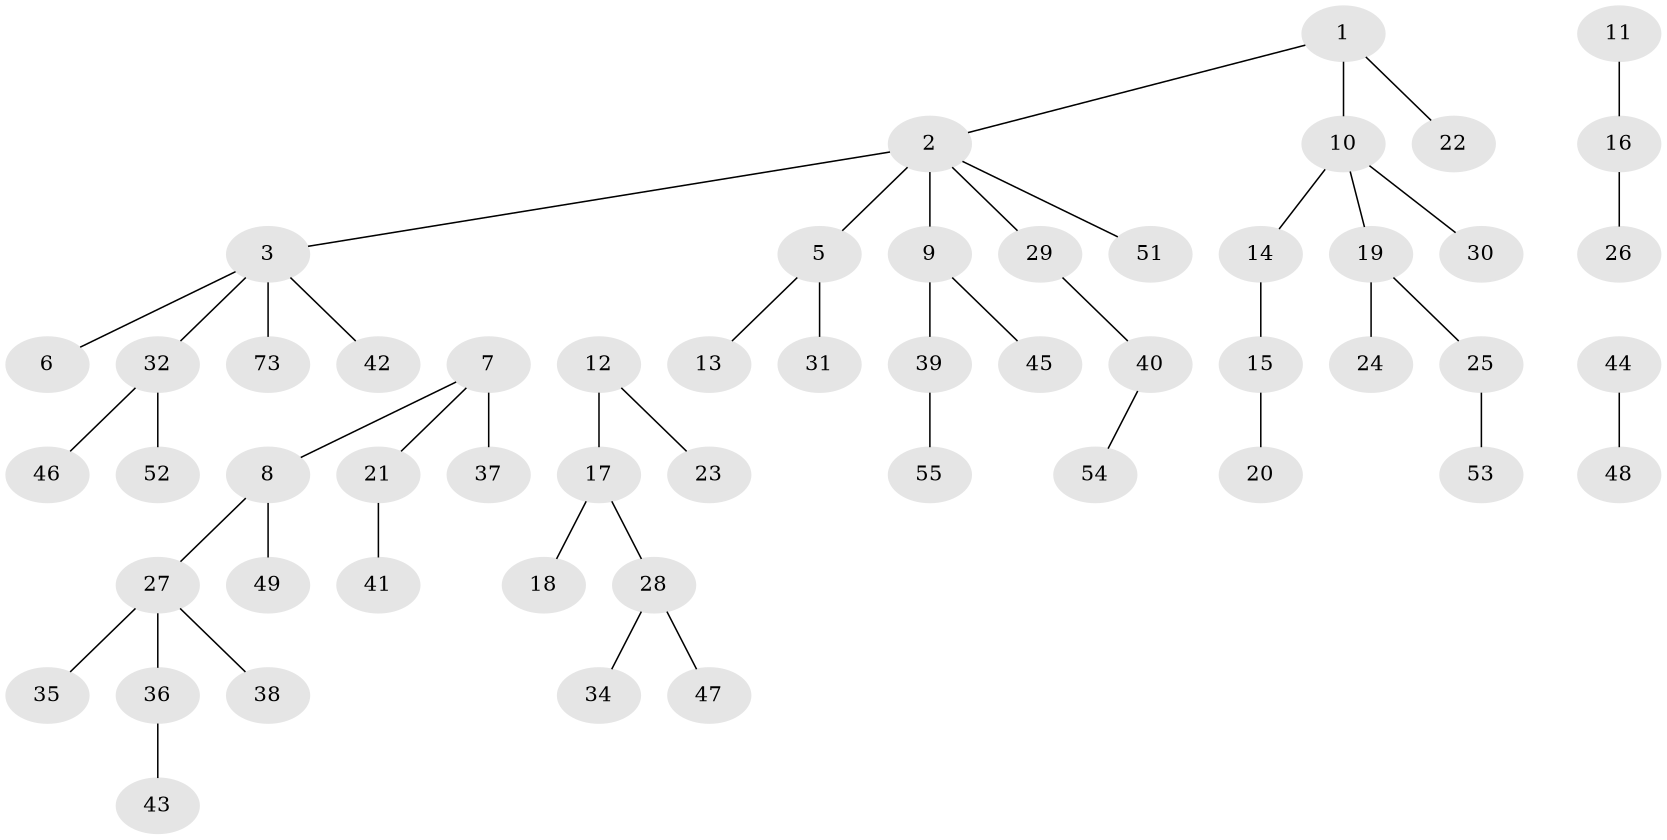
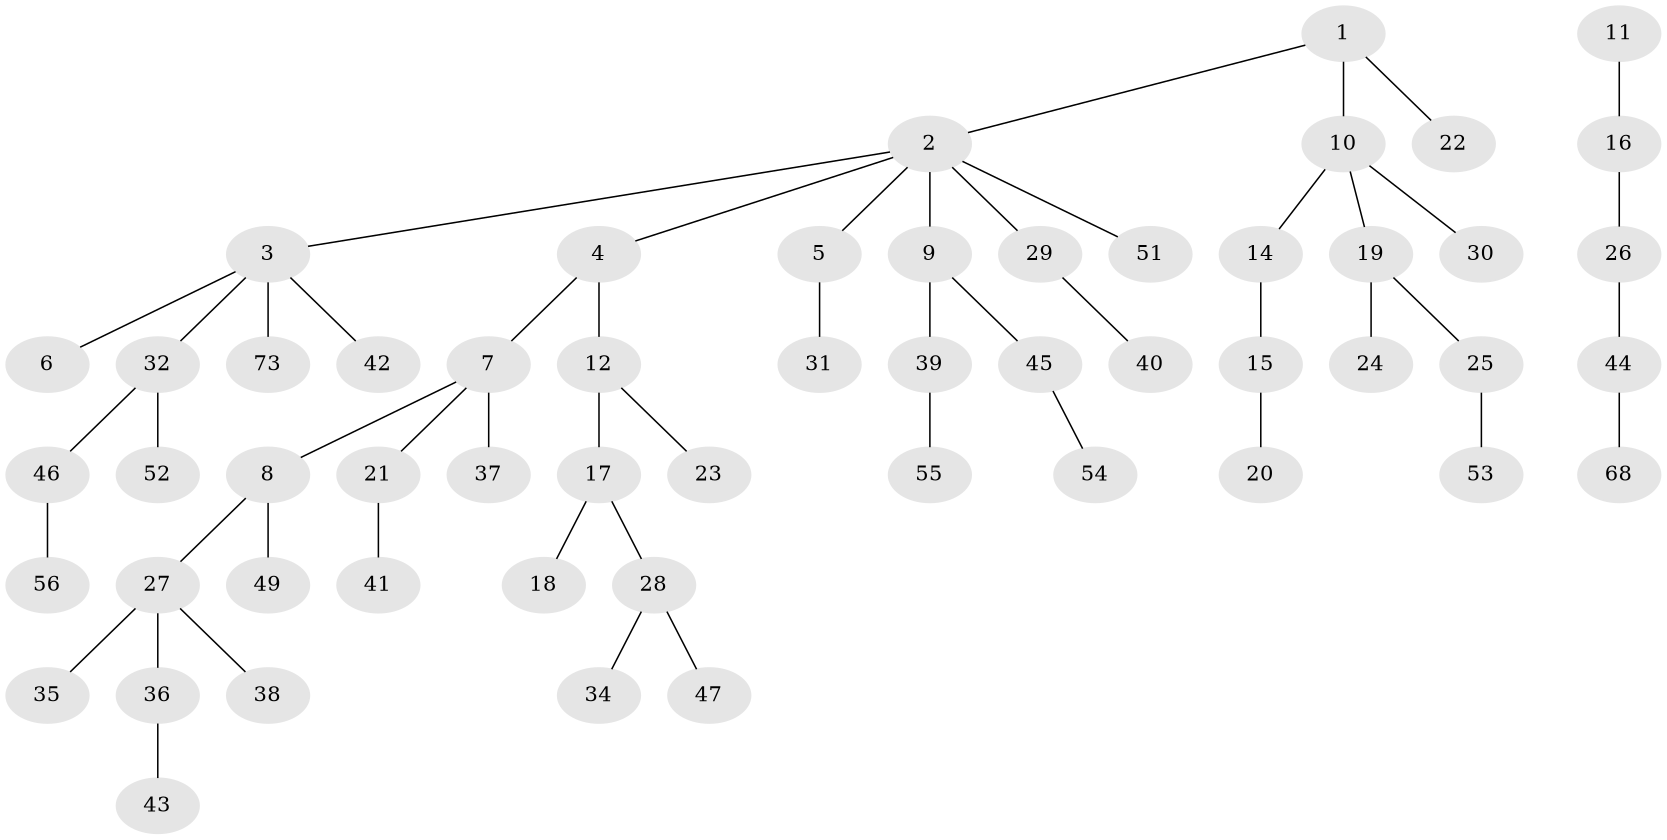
node "4": added
edge "26" -- "44": added
node "13": removed
edge "40" -- "54": now "45" -- "54"
node "48": label "48" -> "68"
node "56": added
